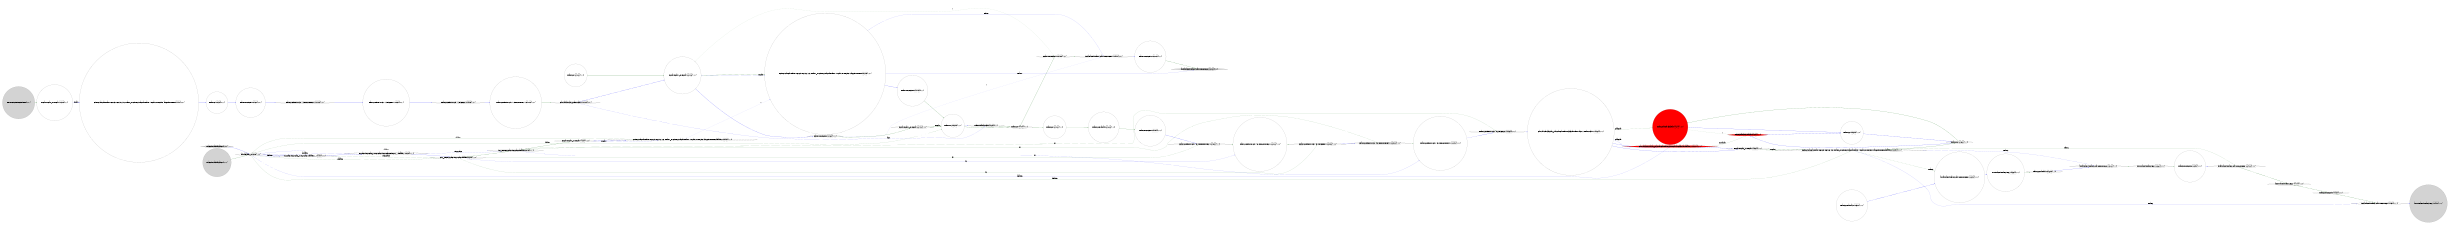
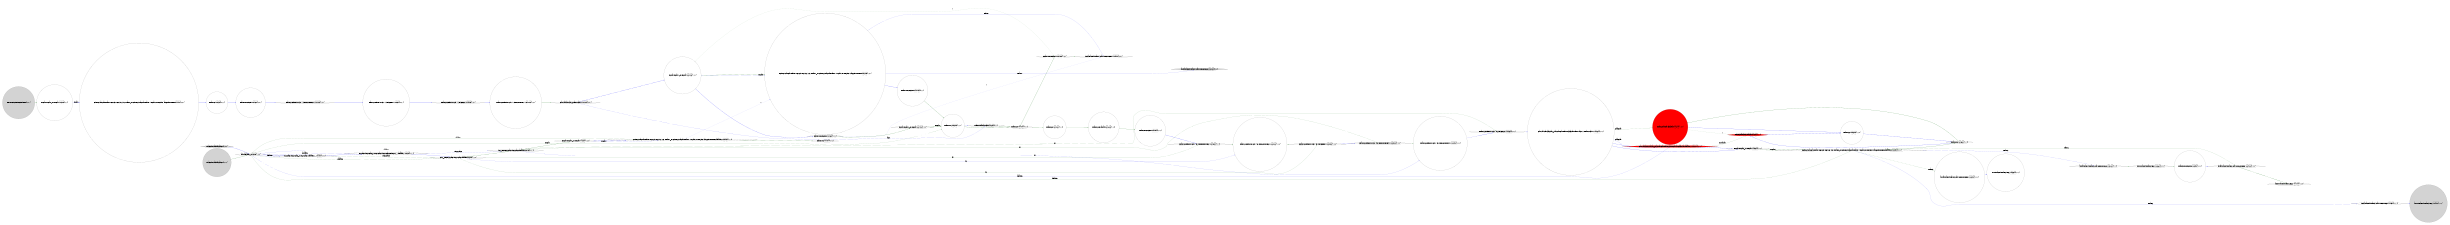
node "testHarness1.setProcessingTime(20L)@@@20@@@['0', '0', '1']": removed
node "testHarness1.open()@@@11@@@['1', '1', '0']": removed
node "testHarness1.setup()@@@10@@@['1', '1', '0']": added
edge "final int maxParallelism = 10@@@3@@@['1', '1', '0']" -> "testHarness1.setup()@@@15@@@['1', '1', '1']": label "maxParallelism" -> "testOperator"
node "testHarness3.processWatermark(40L)@@@36@@@['1', '1', '0']": removed
node "testHarness3.setProcessingTime(40L)@@@42@@@['1', '1', '0']": removed
node "testHarness3.processWatermark(30L)@@@33@@@['1', '1', '0']": removed
